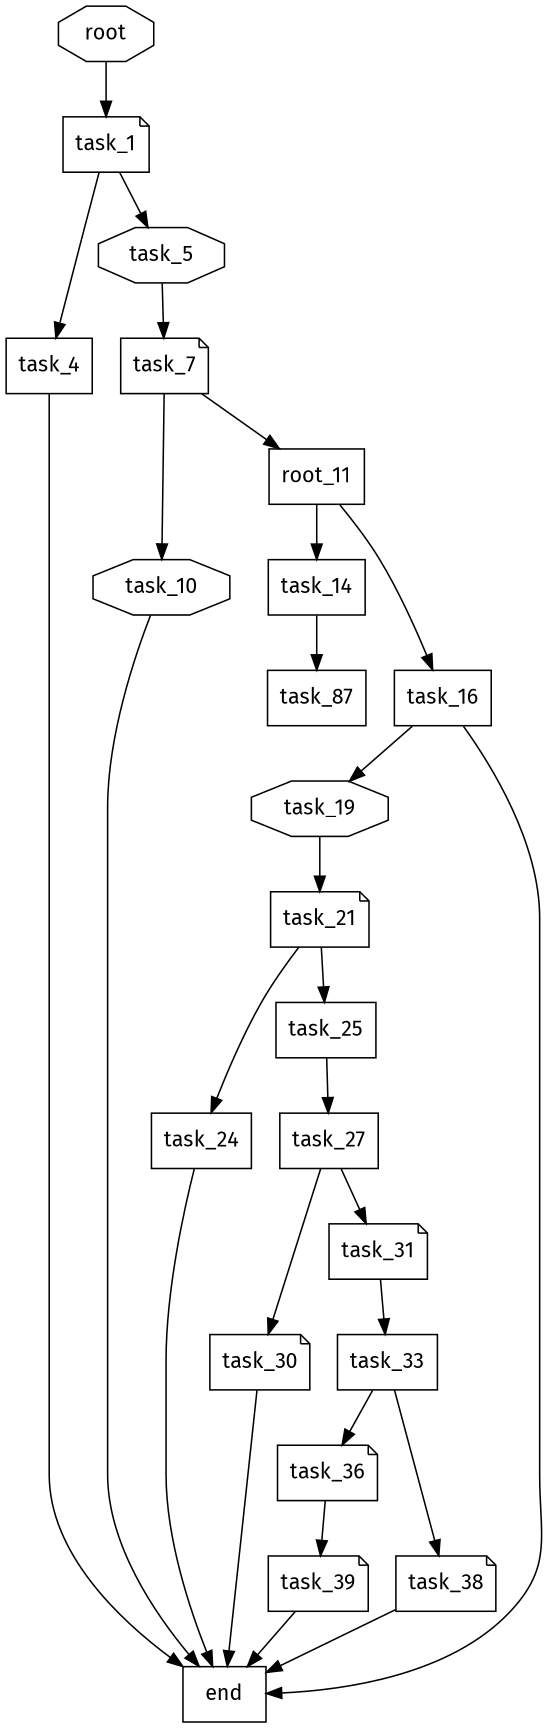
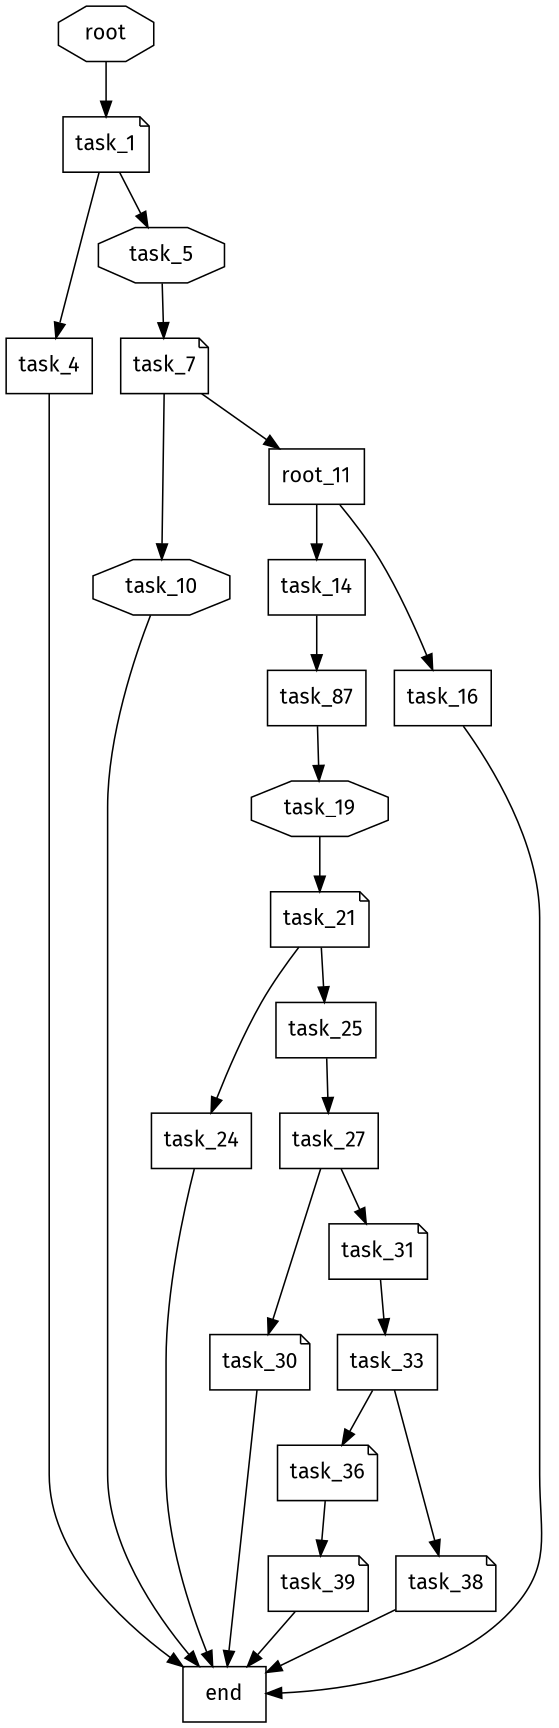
edge "task_16" -> "task_19": now "task_87" -> "task_19"
